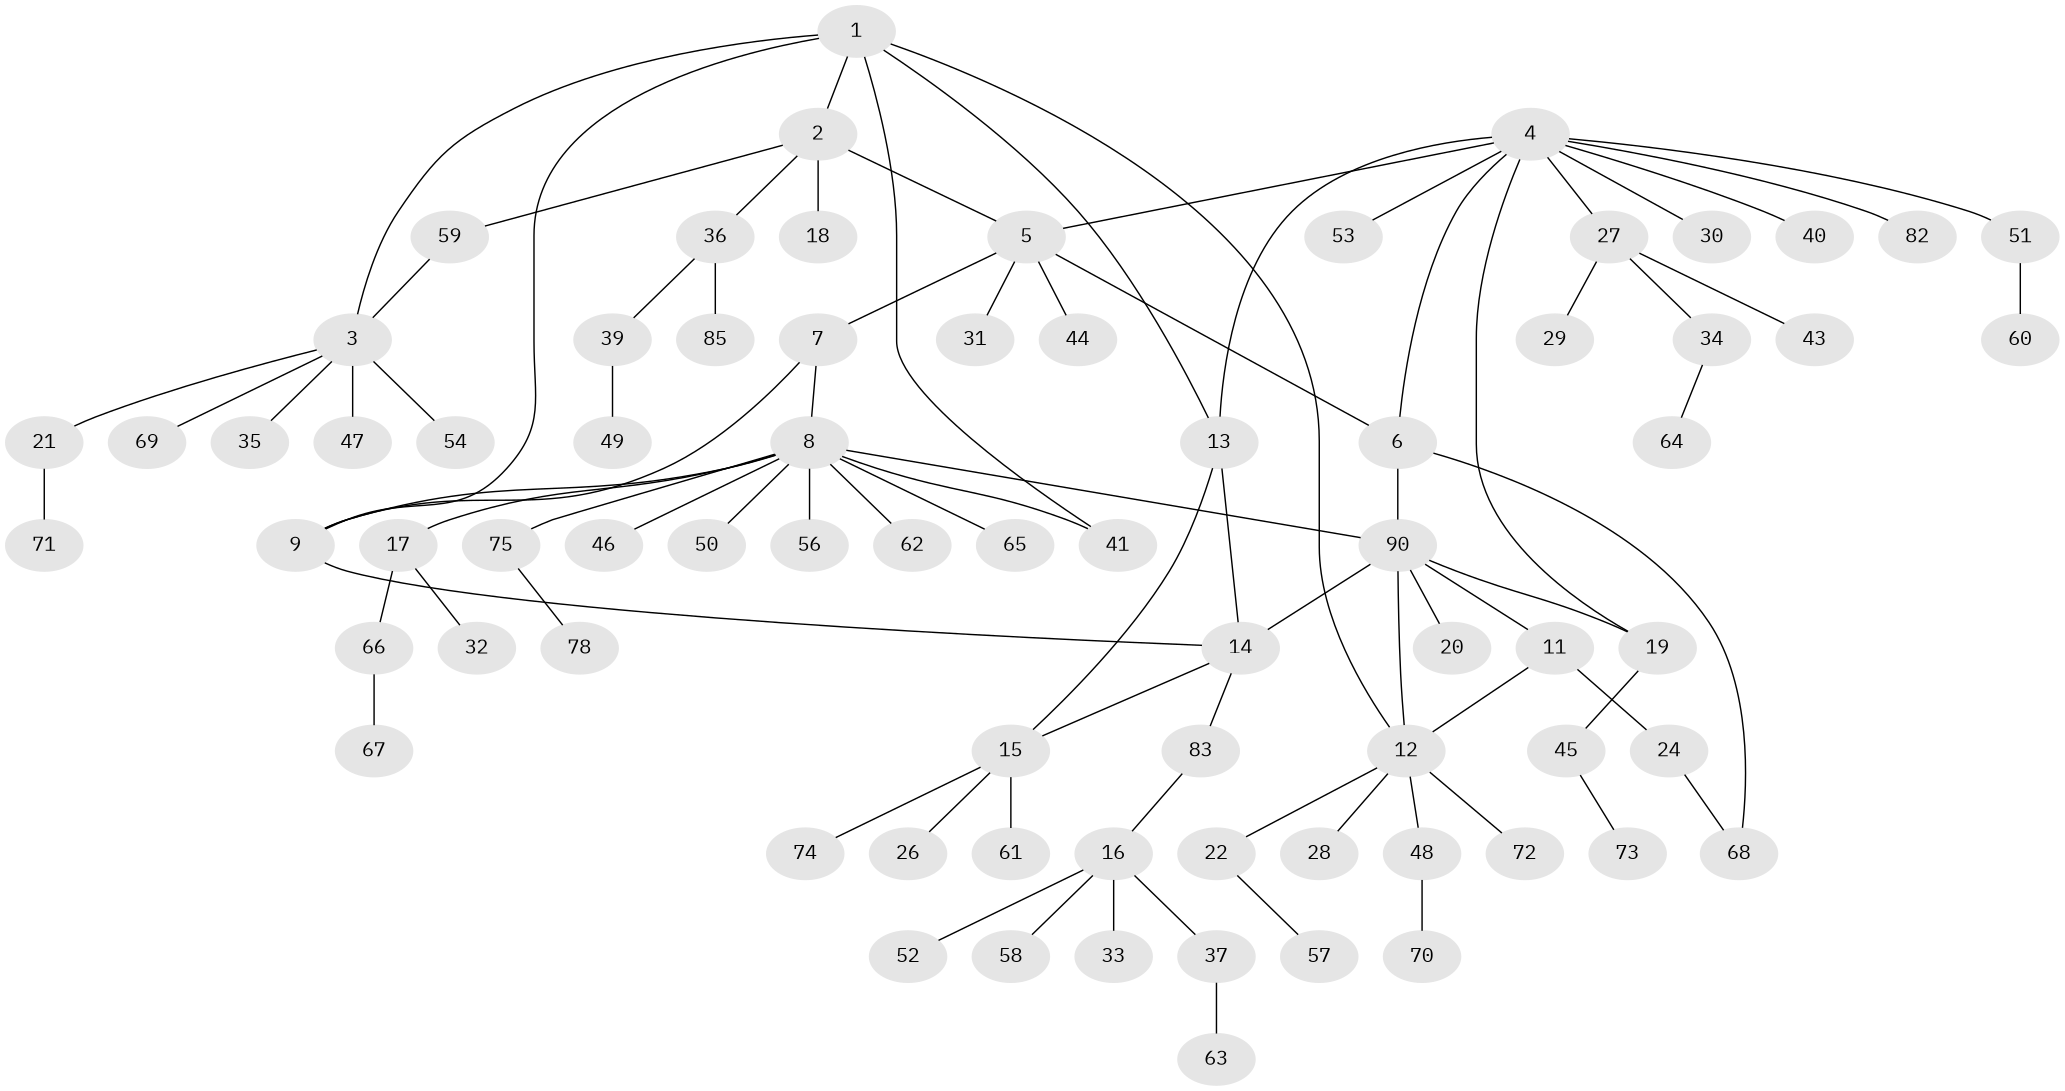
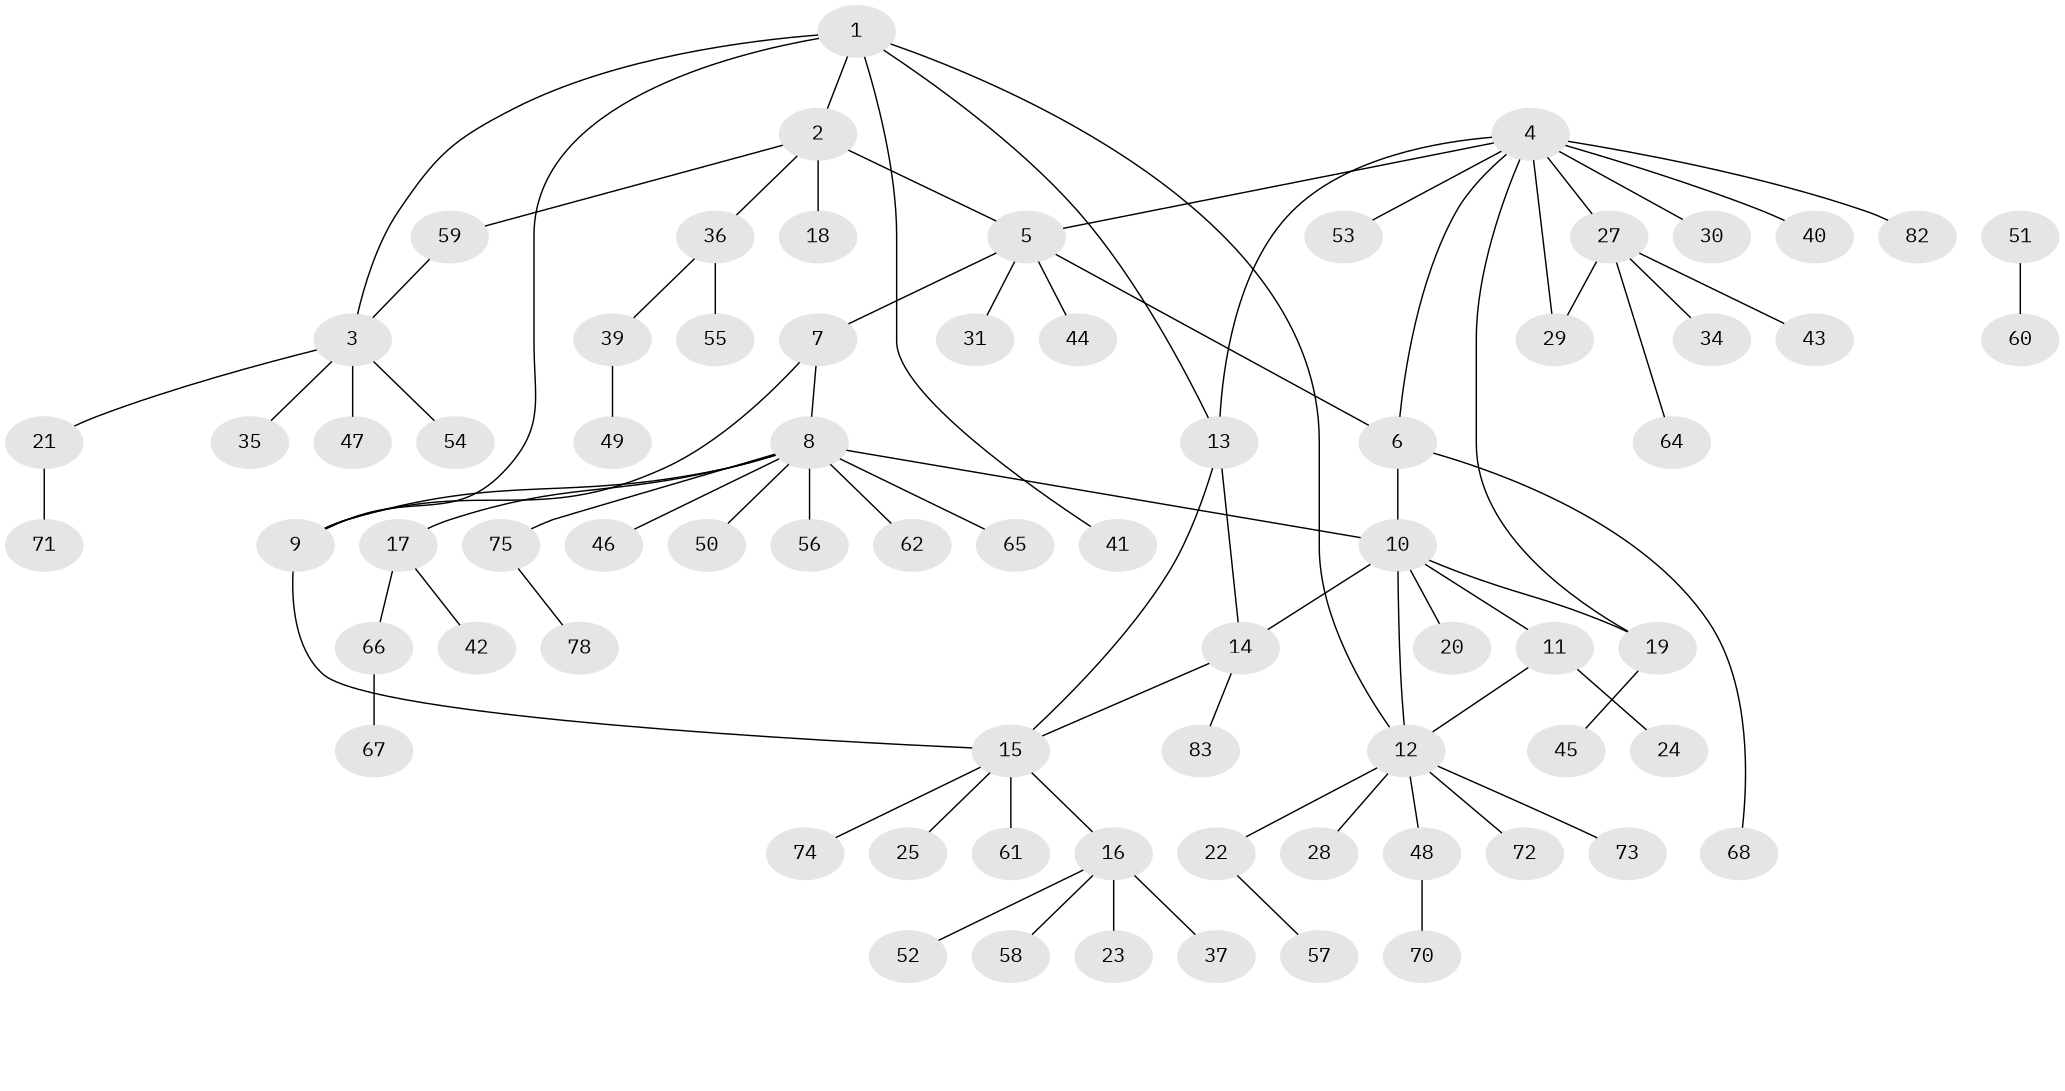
edge "4" -- "51": now "4" -- "29"
node "85": label "85" -> "55"
edge "34" -- "64": now "27" -- "64"
node "69": removed
edge "8" -- "41": removed
node "90": label "90" -> "10"
edge "9" -- "14": now "9" -- "15"
node "32": label "32" -> "42"
edge "83" -- "16": now "15" -- "16"
edge "45" -- "73": now "12" -- "73"
edge "24" -- "68": removed
node "26": label "26" -> "25"
node "33": label "33" -> "23"
node "63": removed
